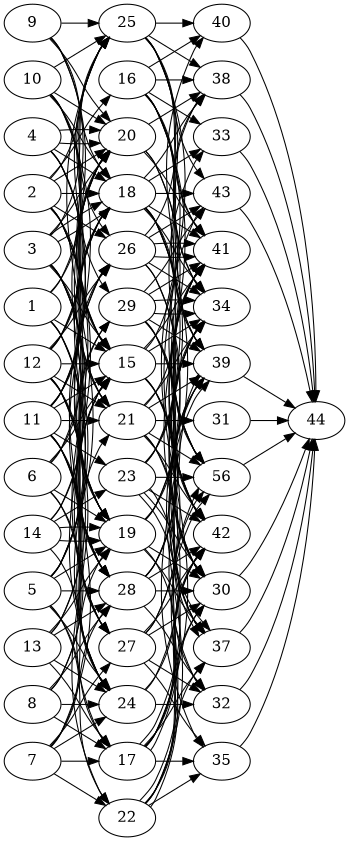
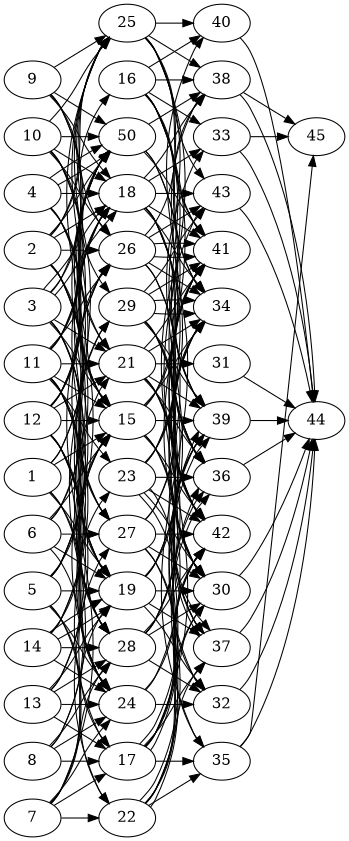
node "20": label "20" -> "50"
node "45": added
edge "9" -> "26": added
node "56": label "56" -> "36"
edge "5" -> "28": now "14" -> "28"
